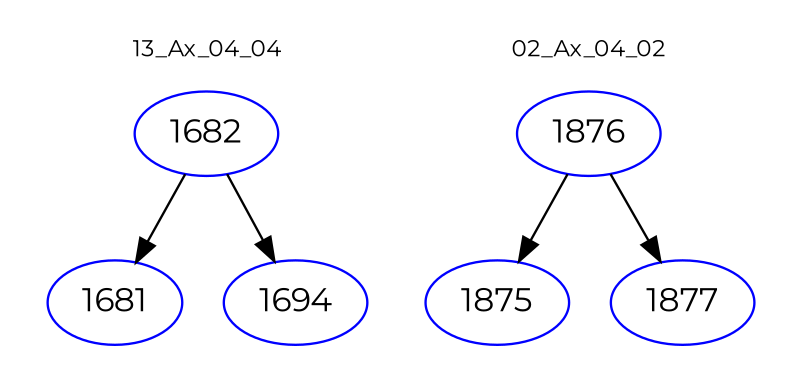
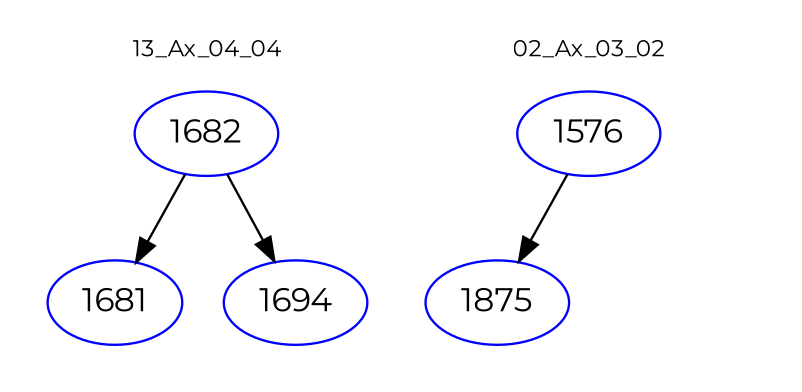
cluster "02_Ax_04_02": label "02_Ax_04_02" -> "02_Ax_03_02"
node "1876": label "1876" -> "1576"
node "1877": removed
